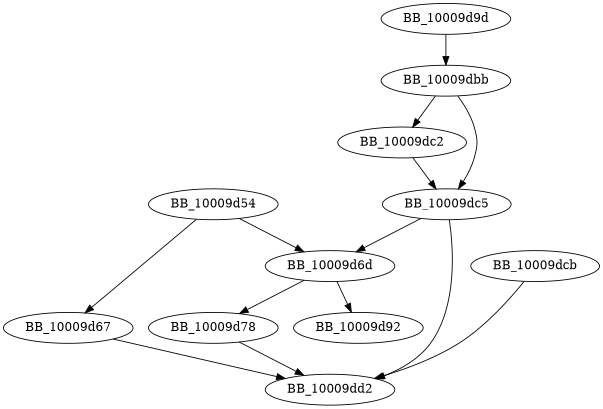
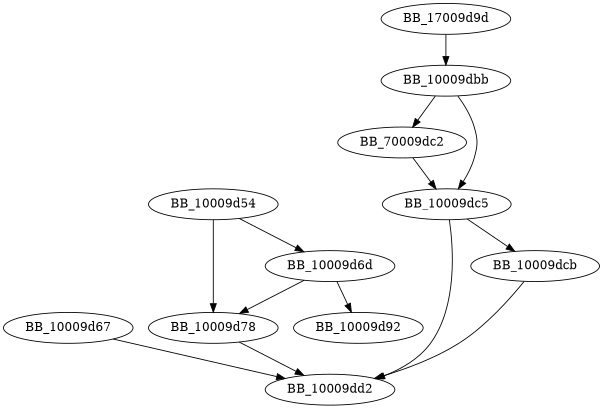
node "BB_10009d9d": label "BB_10009d9d" -> "BB_17009d9d"
node "BB_10009dc2": label "BB_10009dc2" -> "BB_70009dc2"
edge "BB_10009dc5" -> "BB_10009d6d": now "BB_10009dc5" -> "BB_10009dcb"
edge "BB_10009d54" -> "BB_10009d67": now "BB_10009d54" -> "BB_10009d78"
